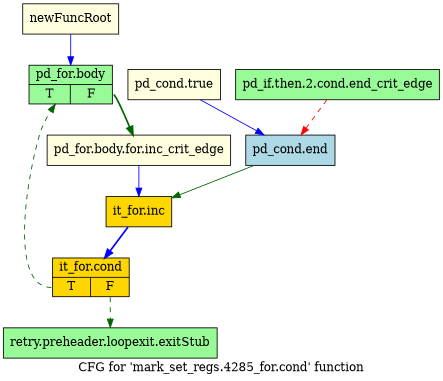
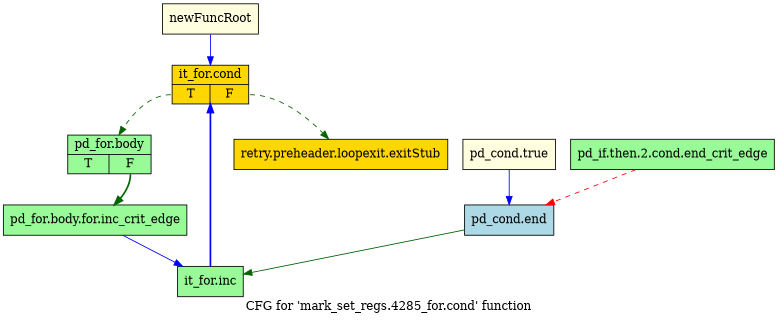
edge "newFuncRoot" -> "pd_for.body": now "newFuncRoot" -> "it_for.cond"
node "pd_for.body.for.inc_crit_edge": fillcolor lightyellow -> palegreen
node "it_for.inc": fillcolor gold -> palegreen
node "retry.preheader.loopexit.exitStub": fillcolor palegreen -> gold
